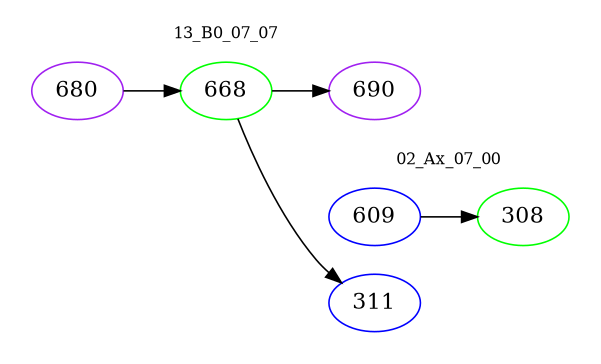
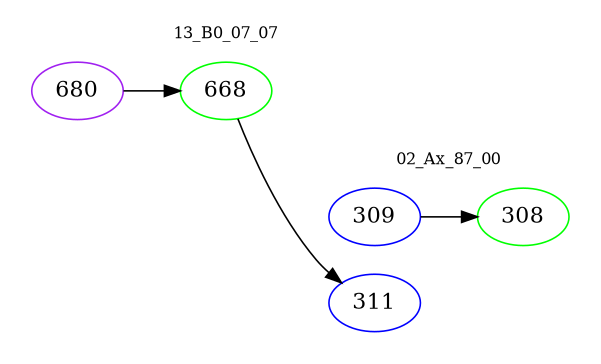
node "690": removed
cluster "02_Ax_07_00": label "02_Ax_07_00" -> "02_Ax_87_00"
node "609": label "609" -> "309"
